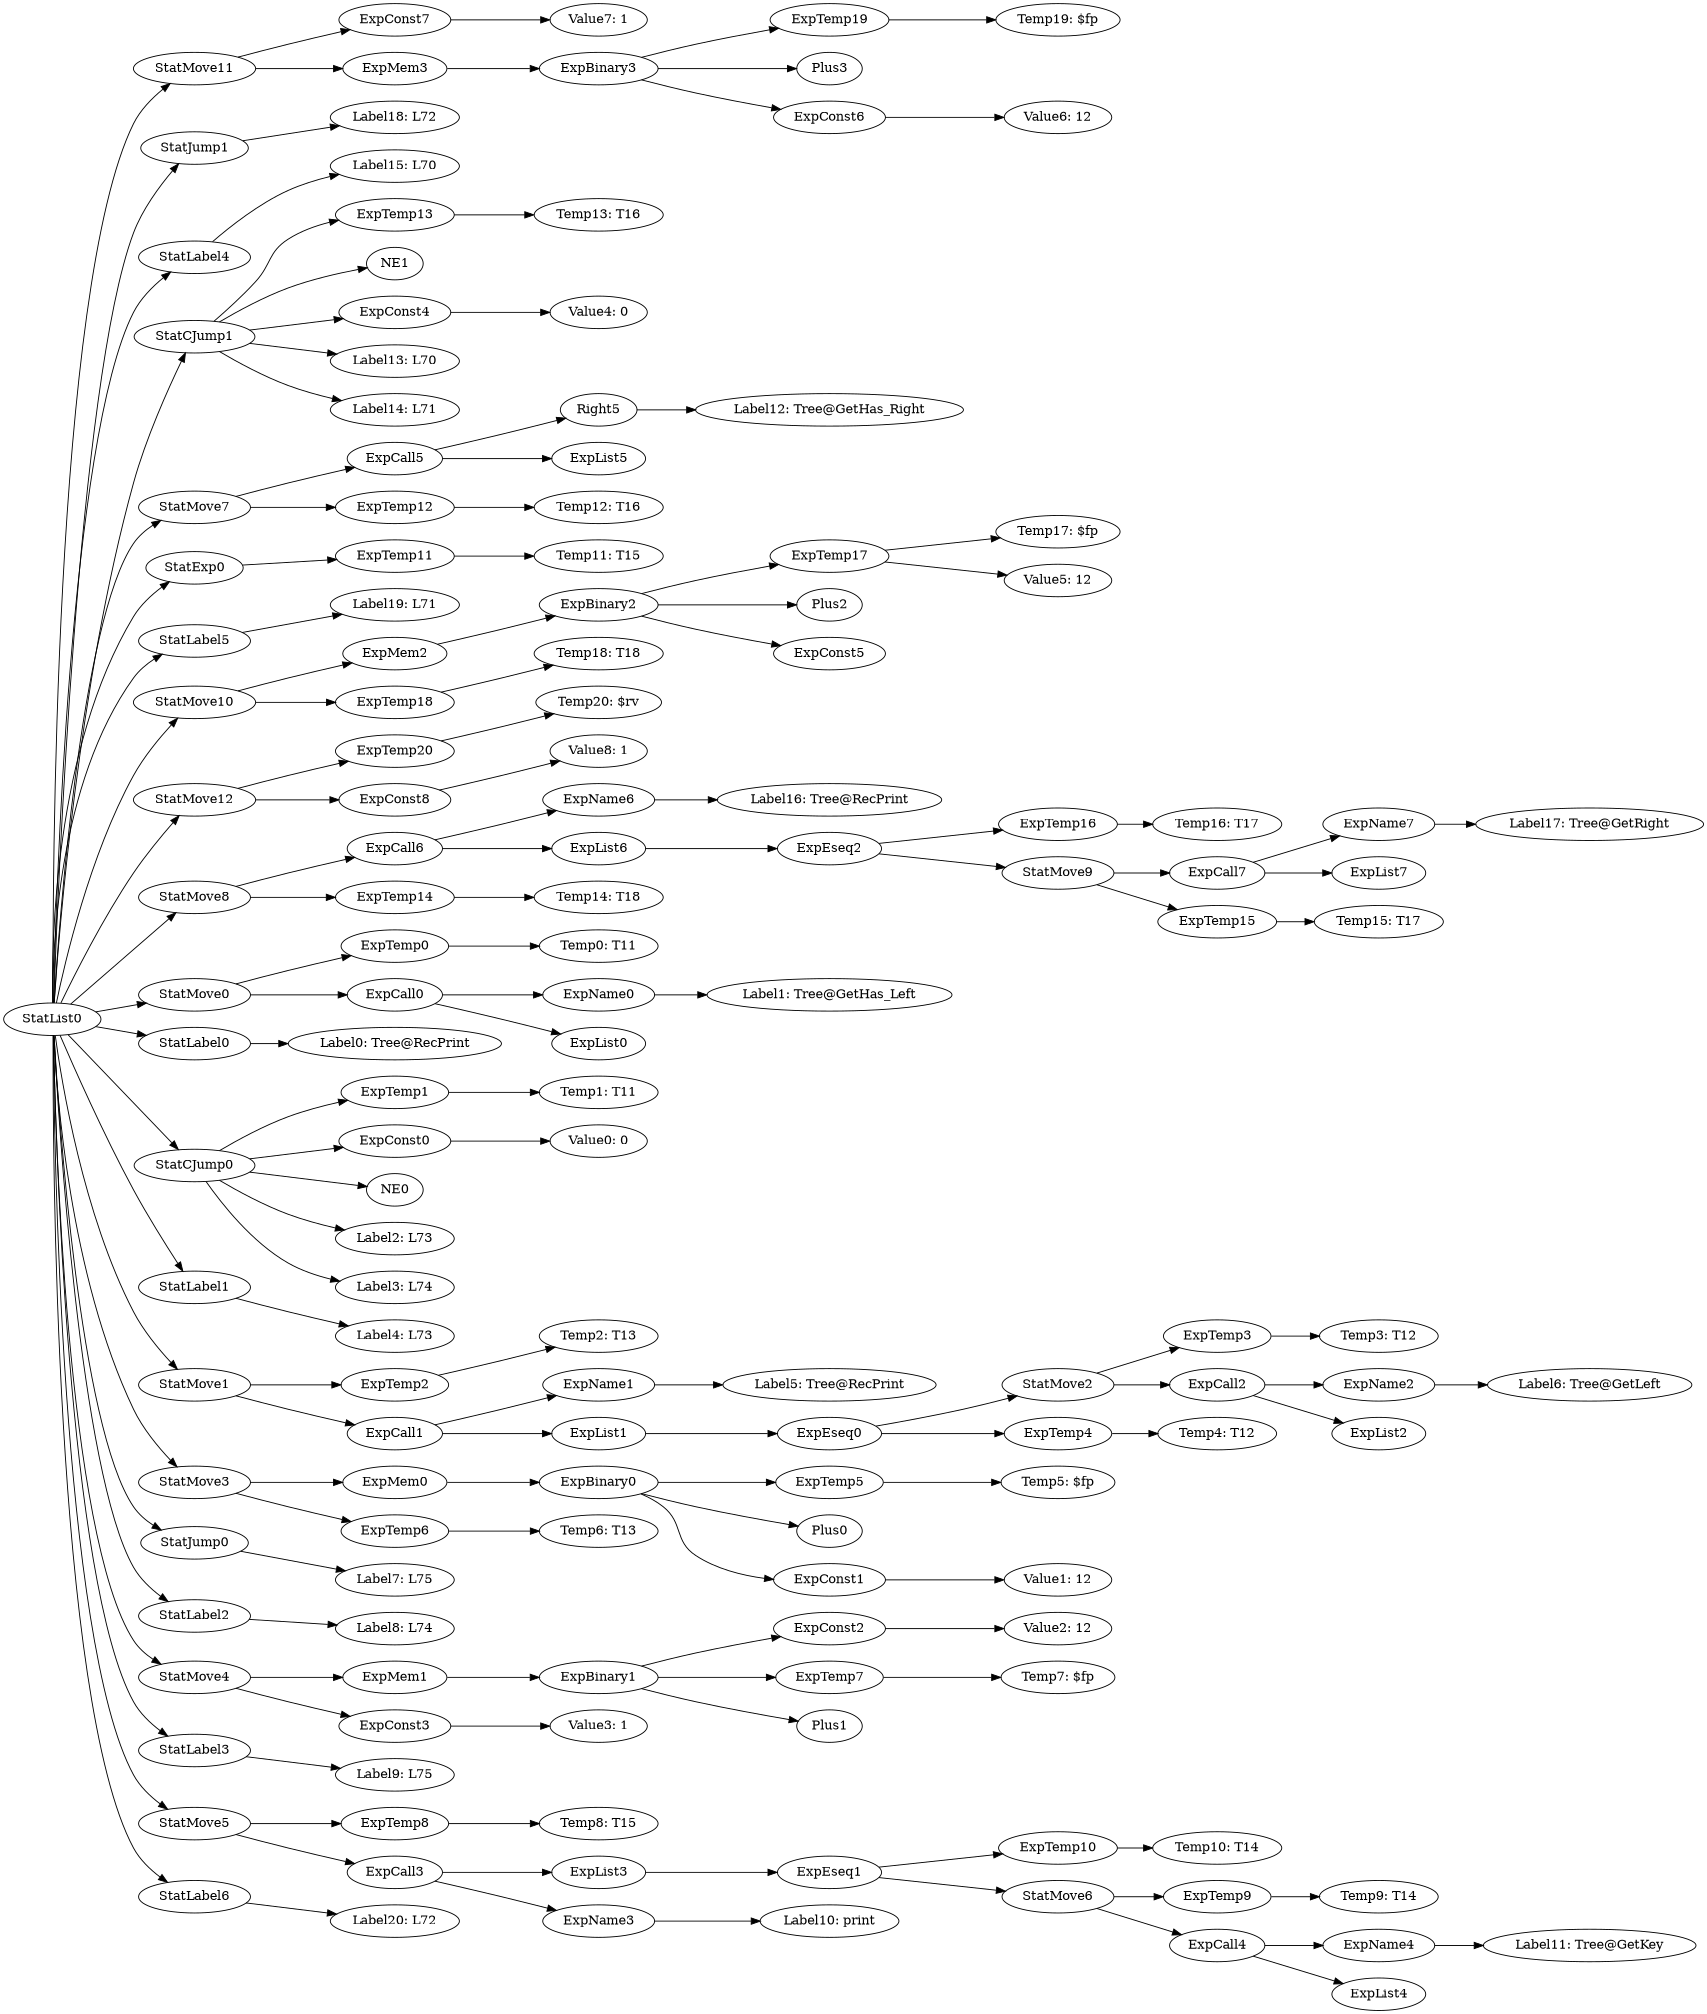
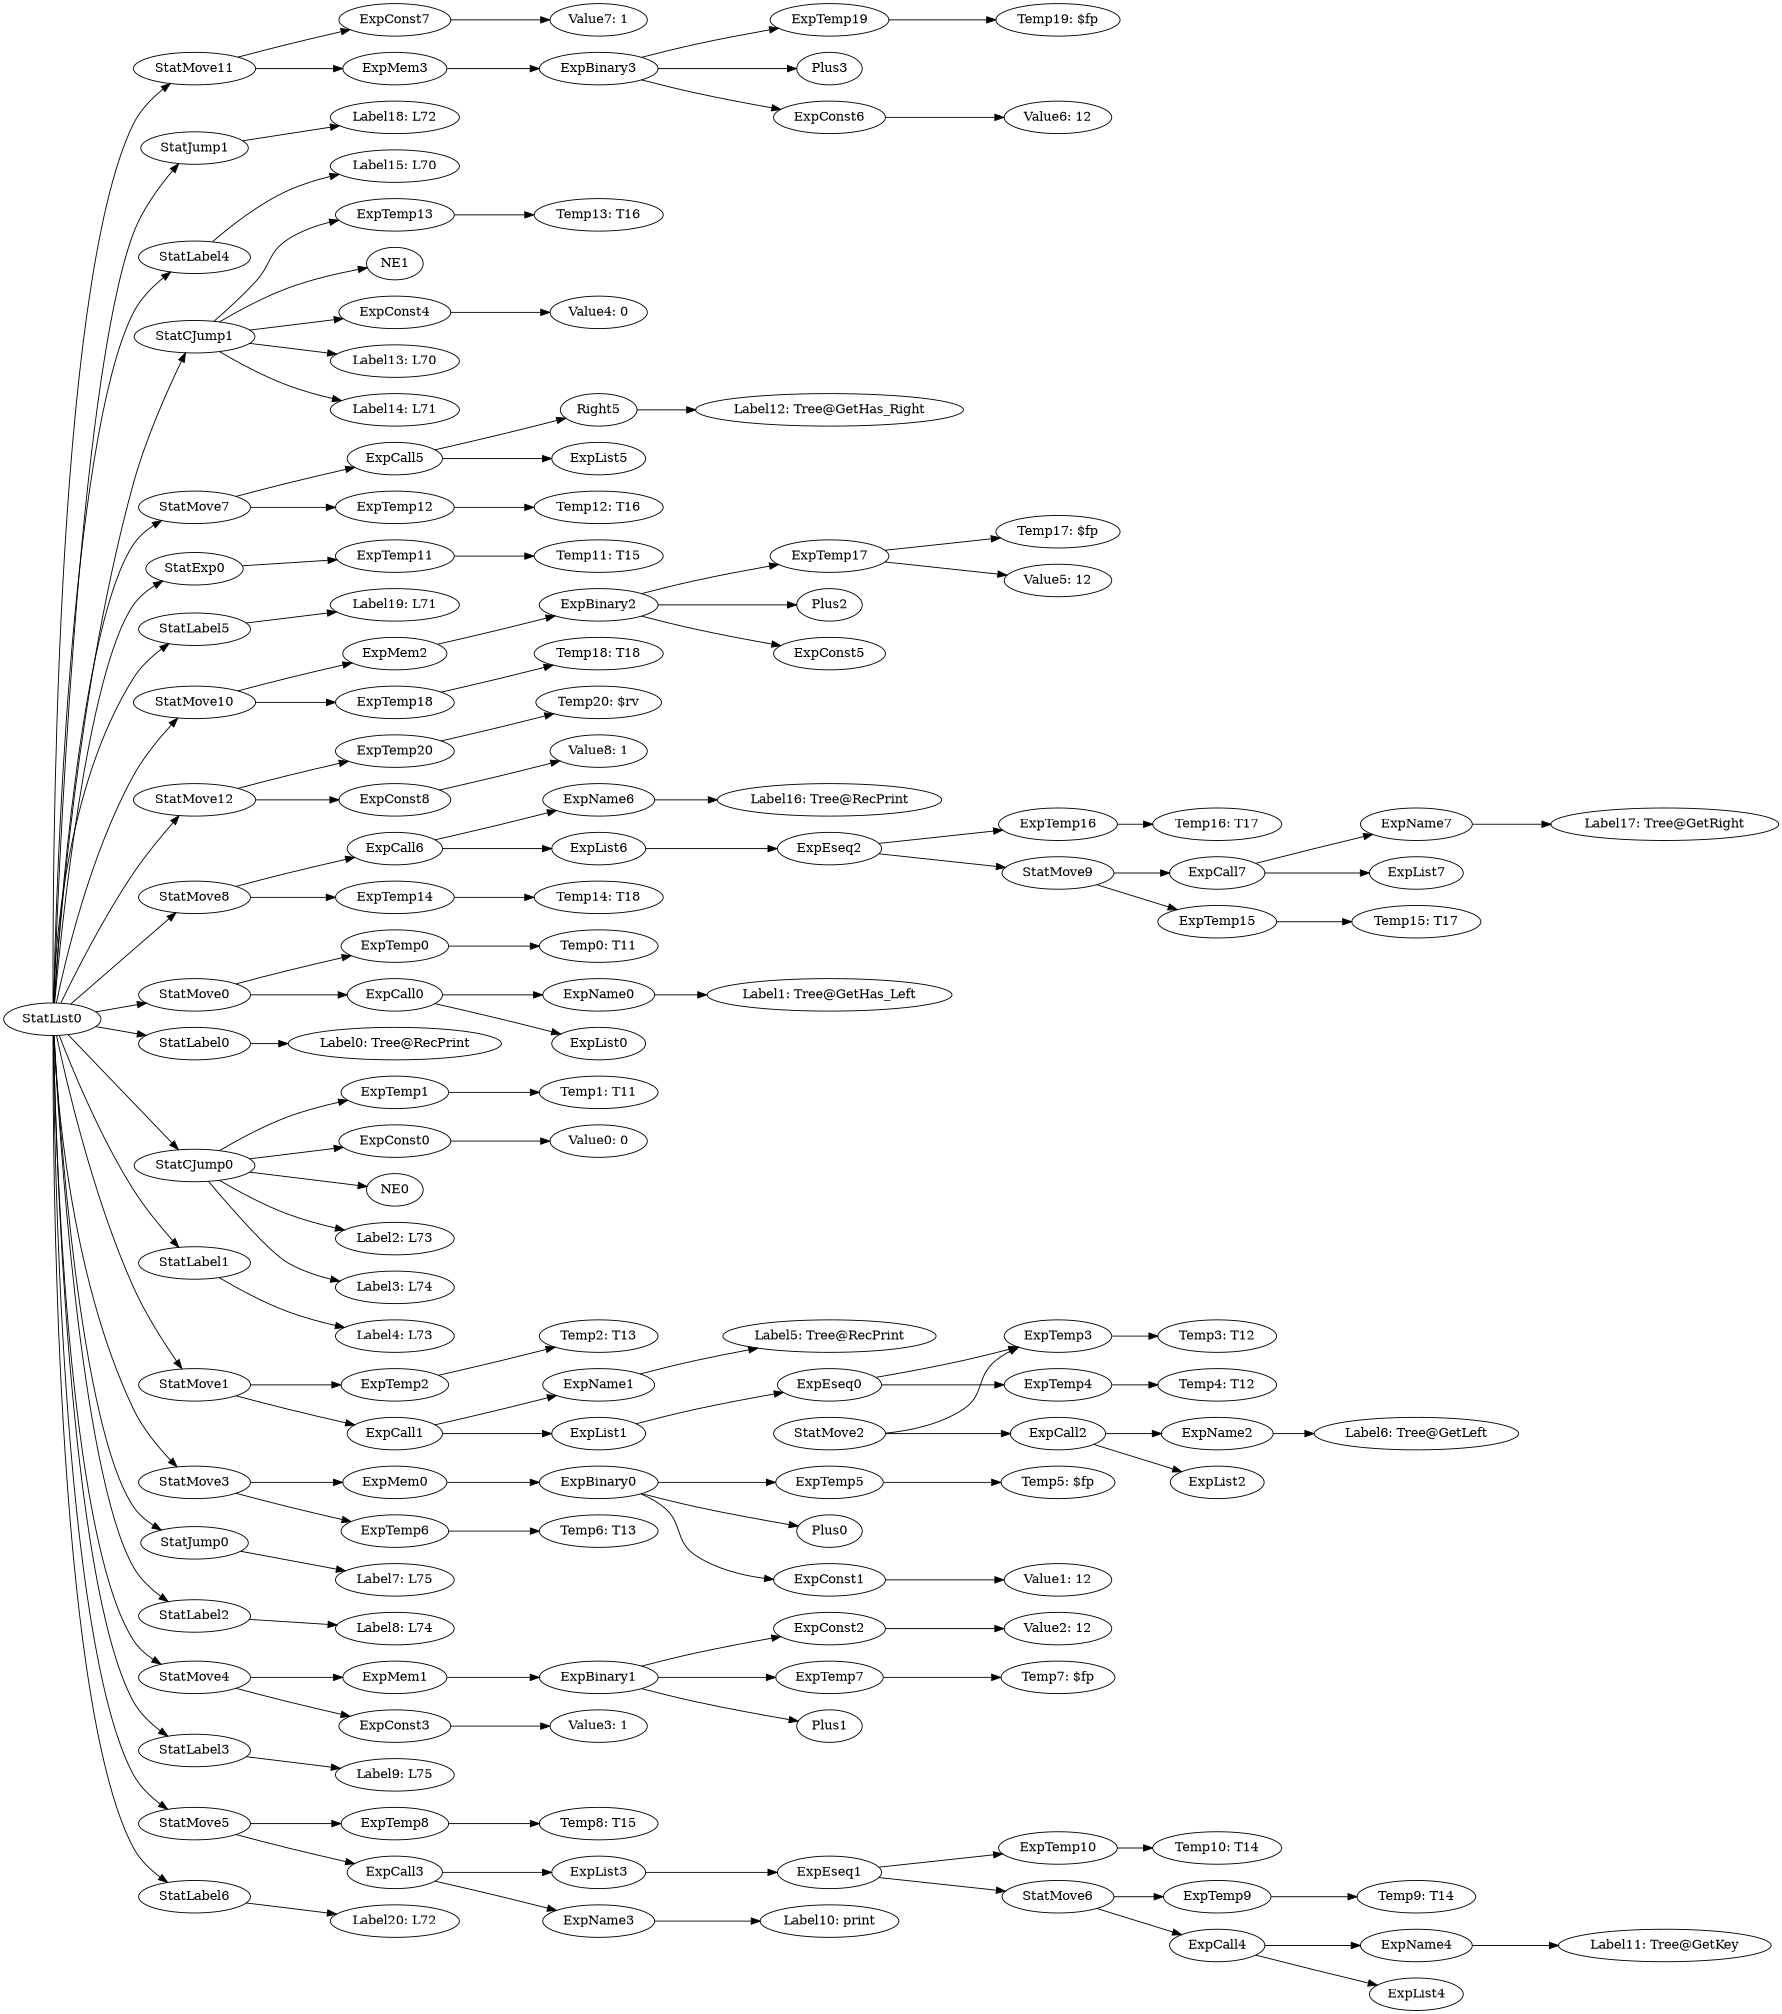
edge "ExpEseq0" -> "StatMove2": now "ExpEseq0" -> "ExpTemp3"
